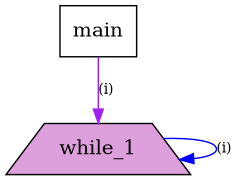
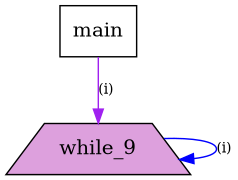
node "while_1": label "while_1" -> "while_9"
